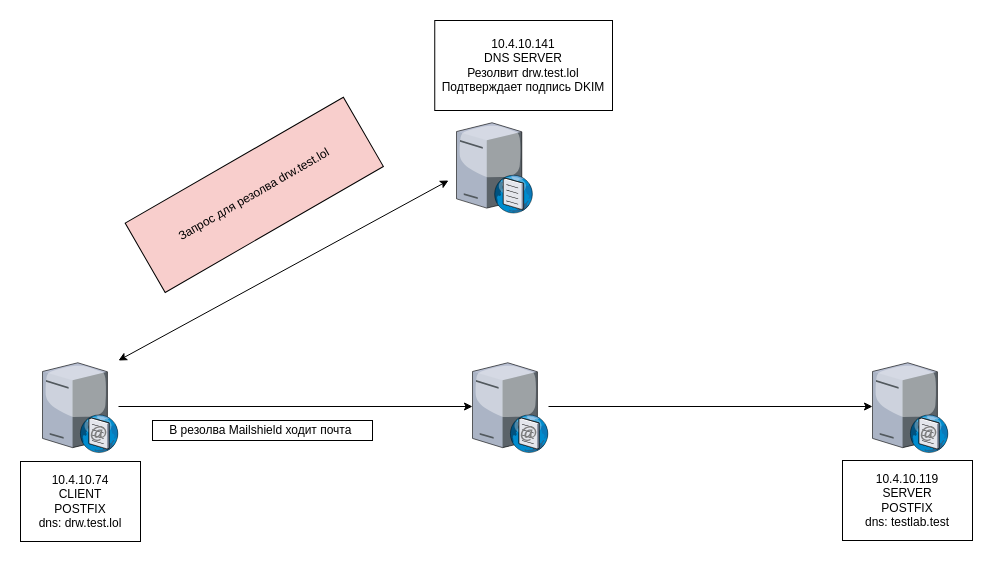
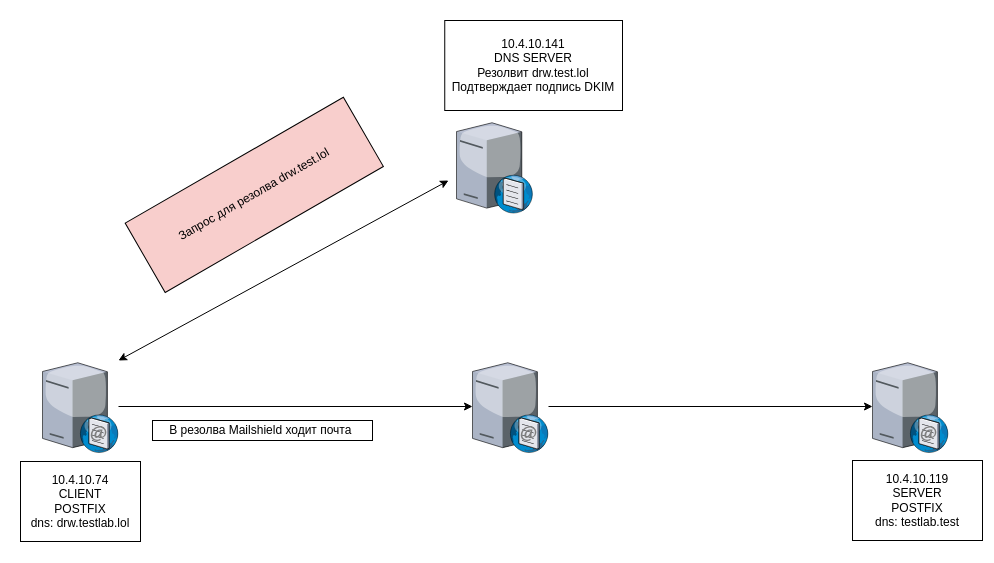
node "10.4.10.141 DNS SERVER Резолвит drw.test.lol Подтверждает подпись DKIM": moved (524, 66) -> (534, 66)
node "10.4.10.119 SERVER POSTFIX dns: testlab.test": moved (908, 501) -> (918, 501)
node "10.4.10.74 CLIENT POSTFIX dns: drw.test.lol": label "10.4.10.74 CLIENT POSTFIX dns: drw.test.lol" -> "10.4.10.74 CLIENT POSTFIX dns: drw.testlab.lol"
